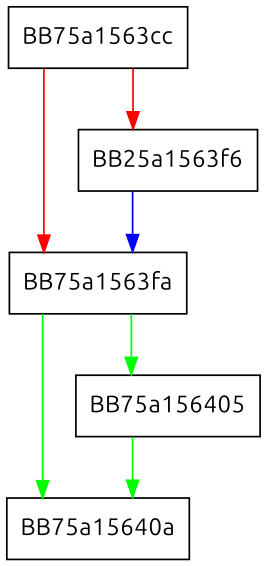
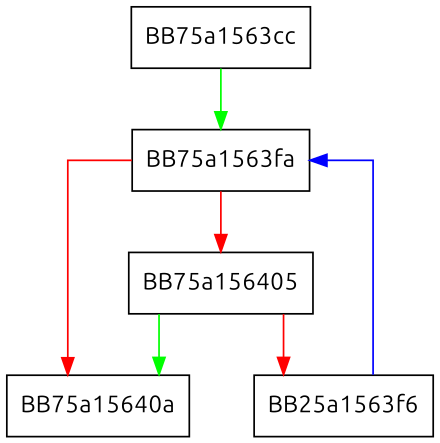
edge "BB75a1563cc" -> "BB25a1563f6": now "BB75a156405" -> "BB25a1563f6"
edge "BB75a1563cc" -> "BB75a1563fa": color red -> green
edge "BB75a1563fa" -> "BB75a156405": color green -> red
edge "BB75a1563fa" -> "BB75a15640a": color green -> red
